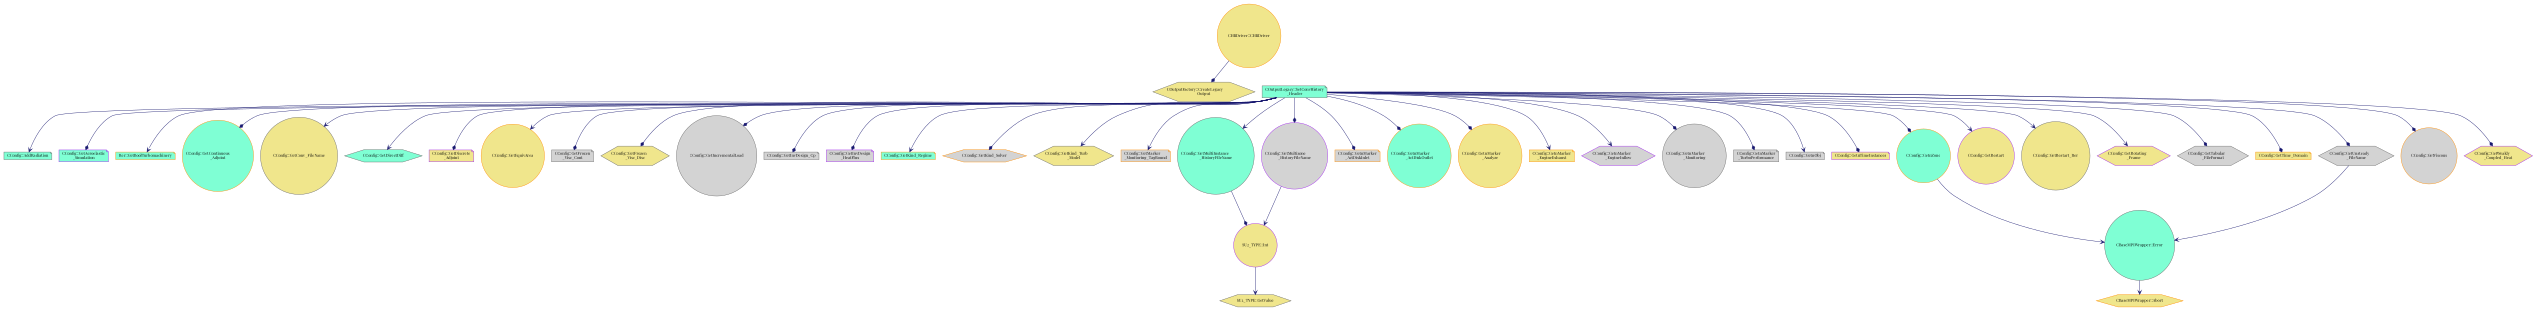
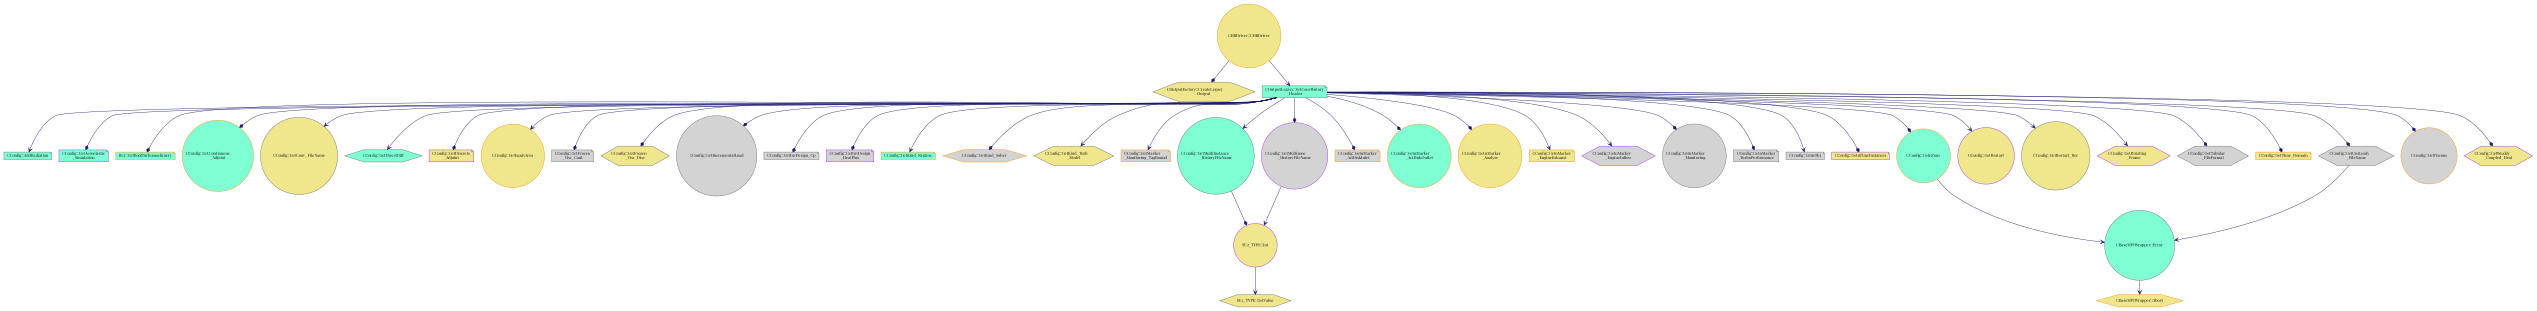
edge "CHBDriver::CHBDriver" -> "COutputLegacy::SetConvHistory _Header": added
edge "COutputLegacy::SetConvHistory _Header" -> "Iter::GetBoolTurbomachinery": arrowhead vee -> diamond
